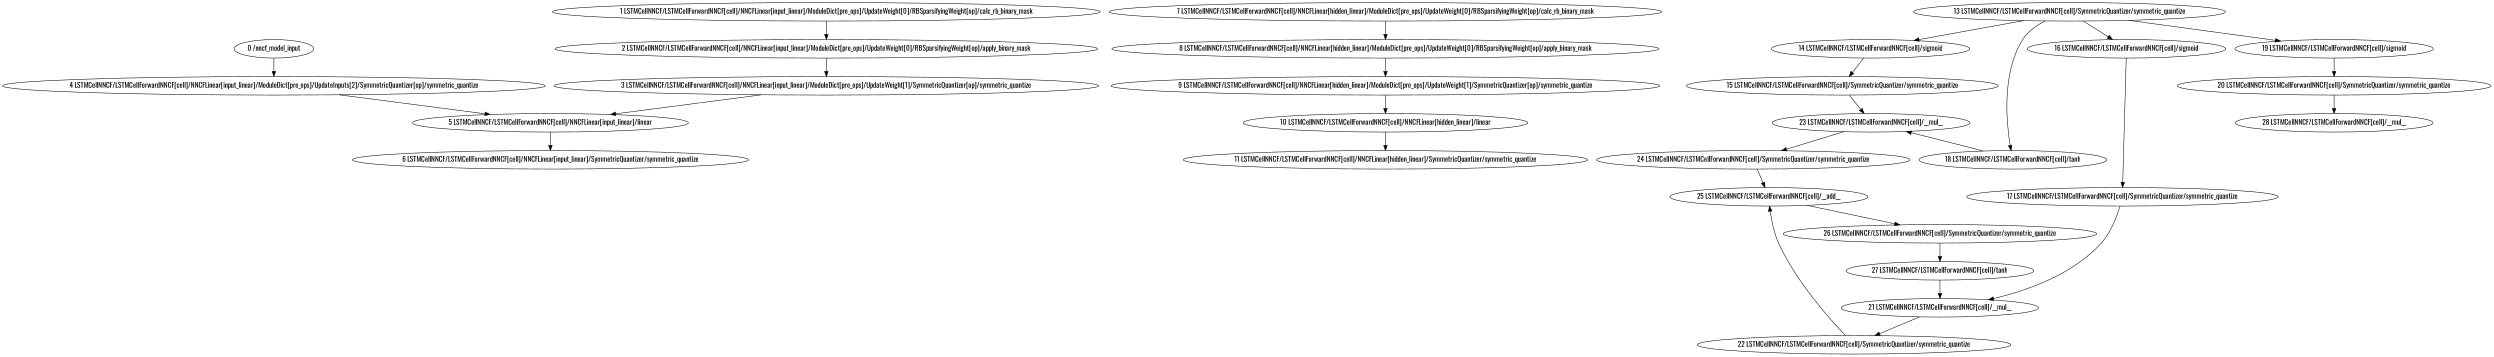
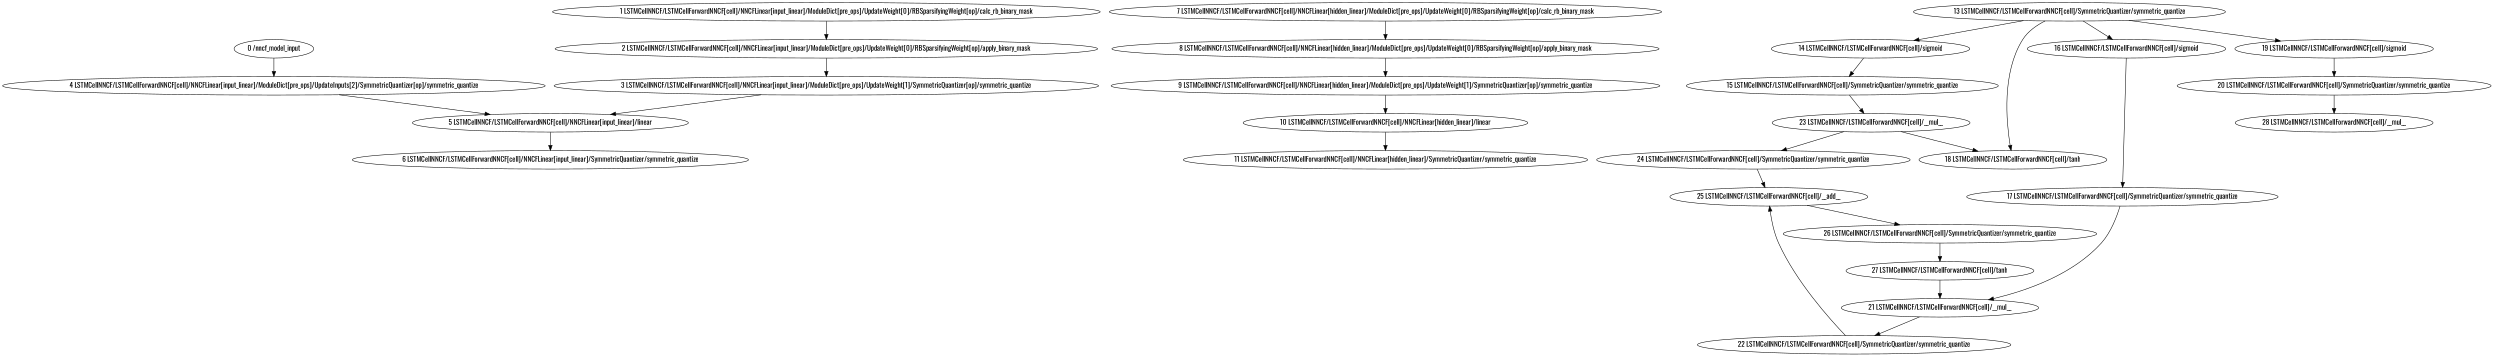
edge "18 LSTMCellNNCF/LSTMCellForwardNNCF[cell]/tanh" -> "23 LSTMCellNNCF/LSTMCellForwardNNCF[cell]/__mul__": reversed
